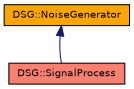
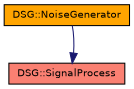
edge "DSG::SignalProcess" -> "DSG::NoiseGenerator": reversed
